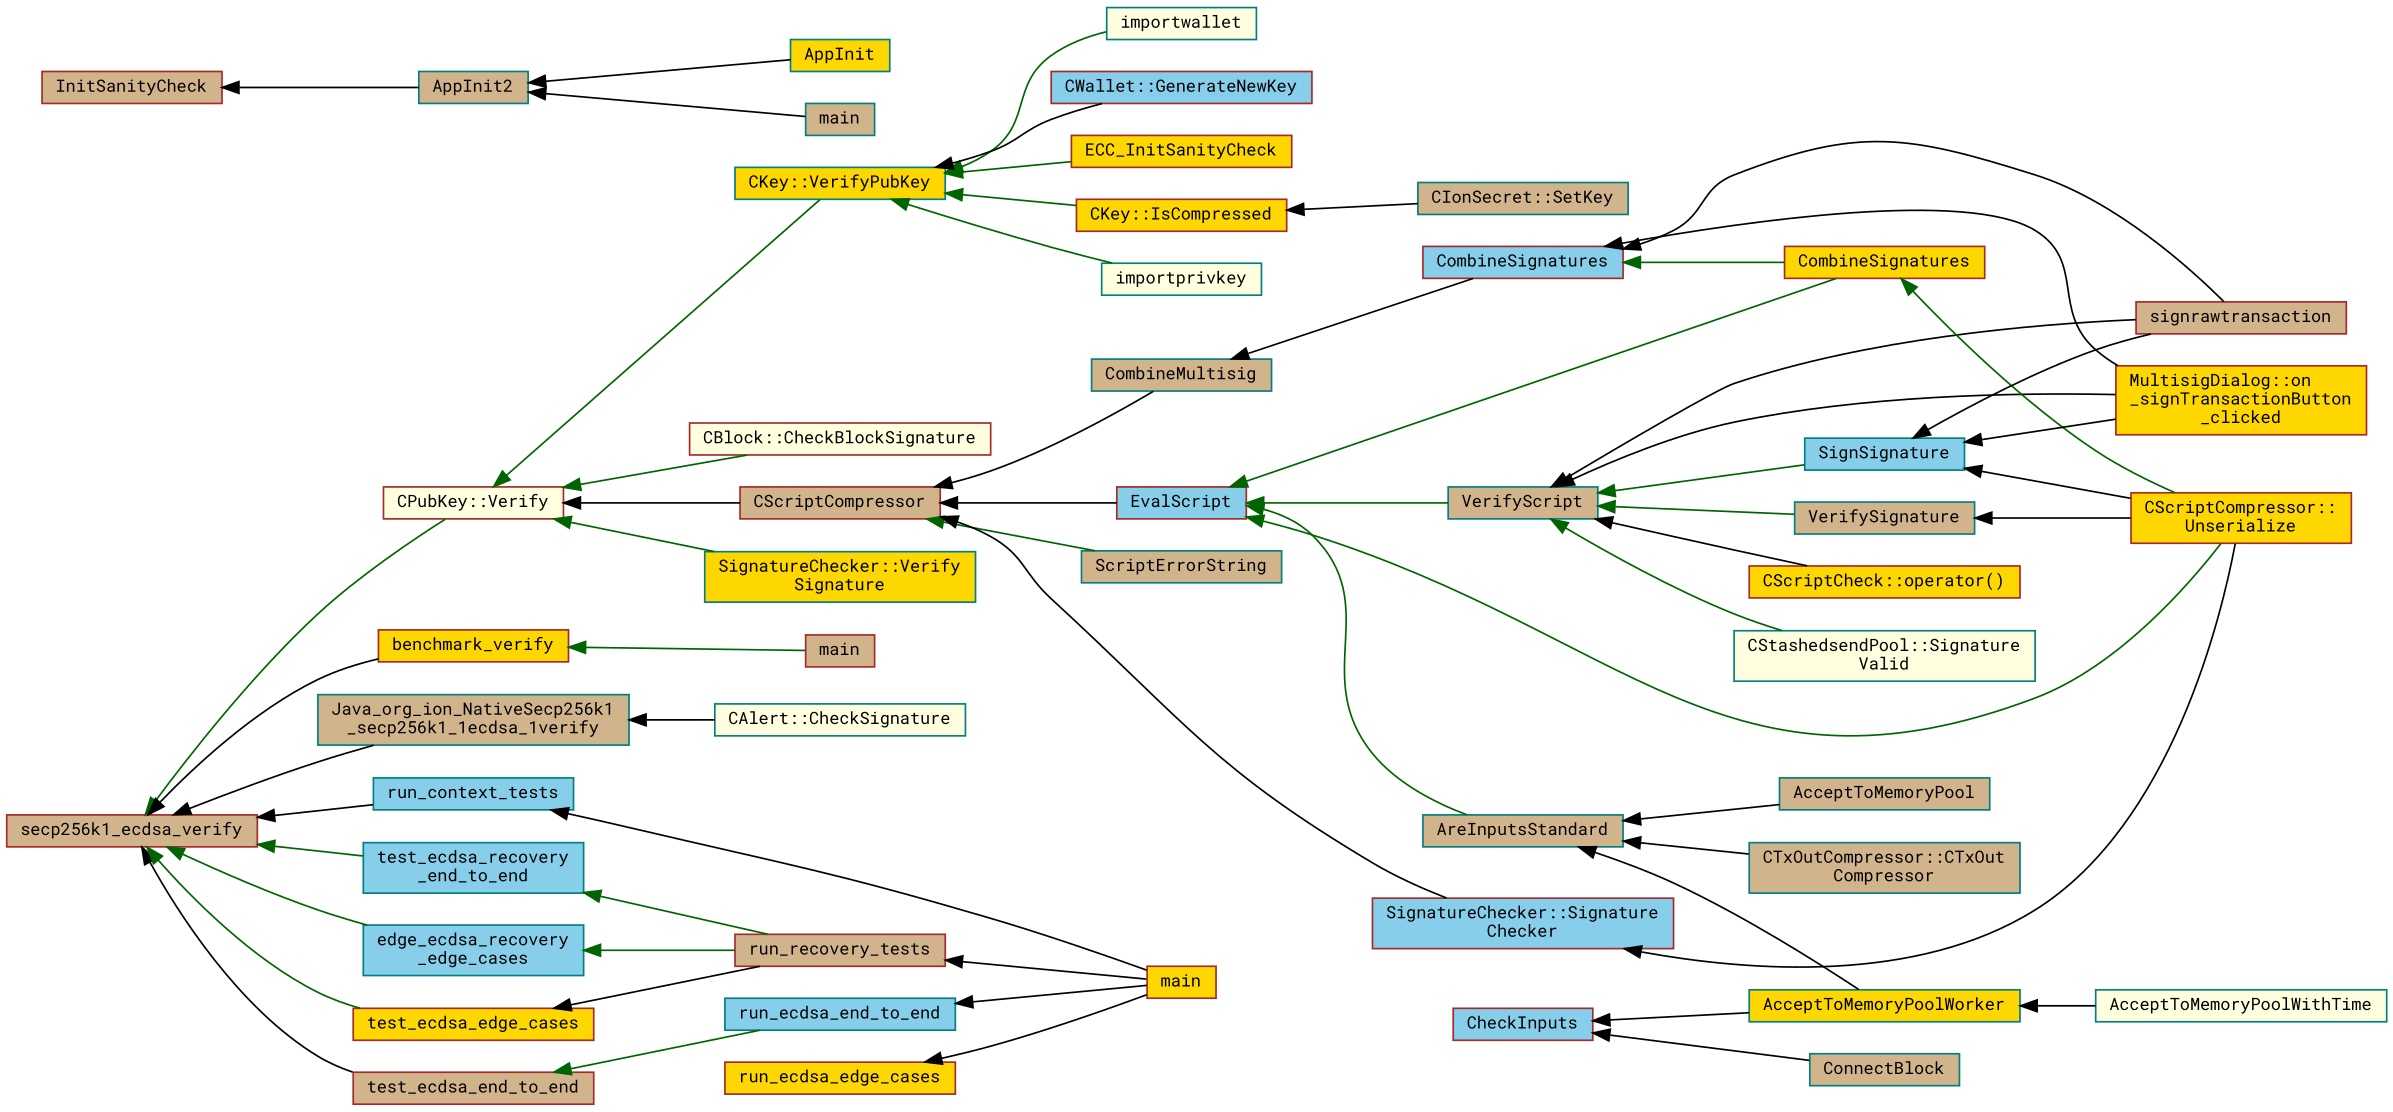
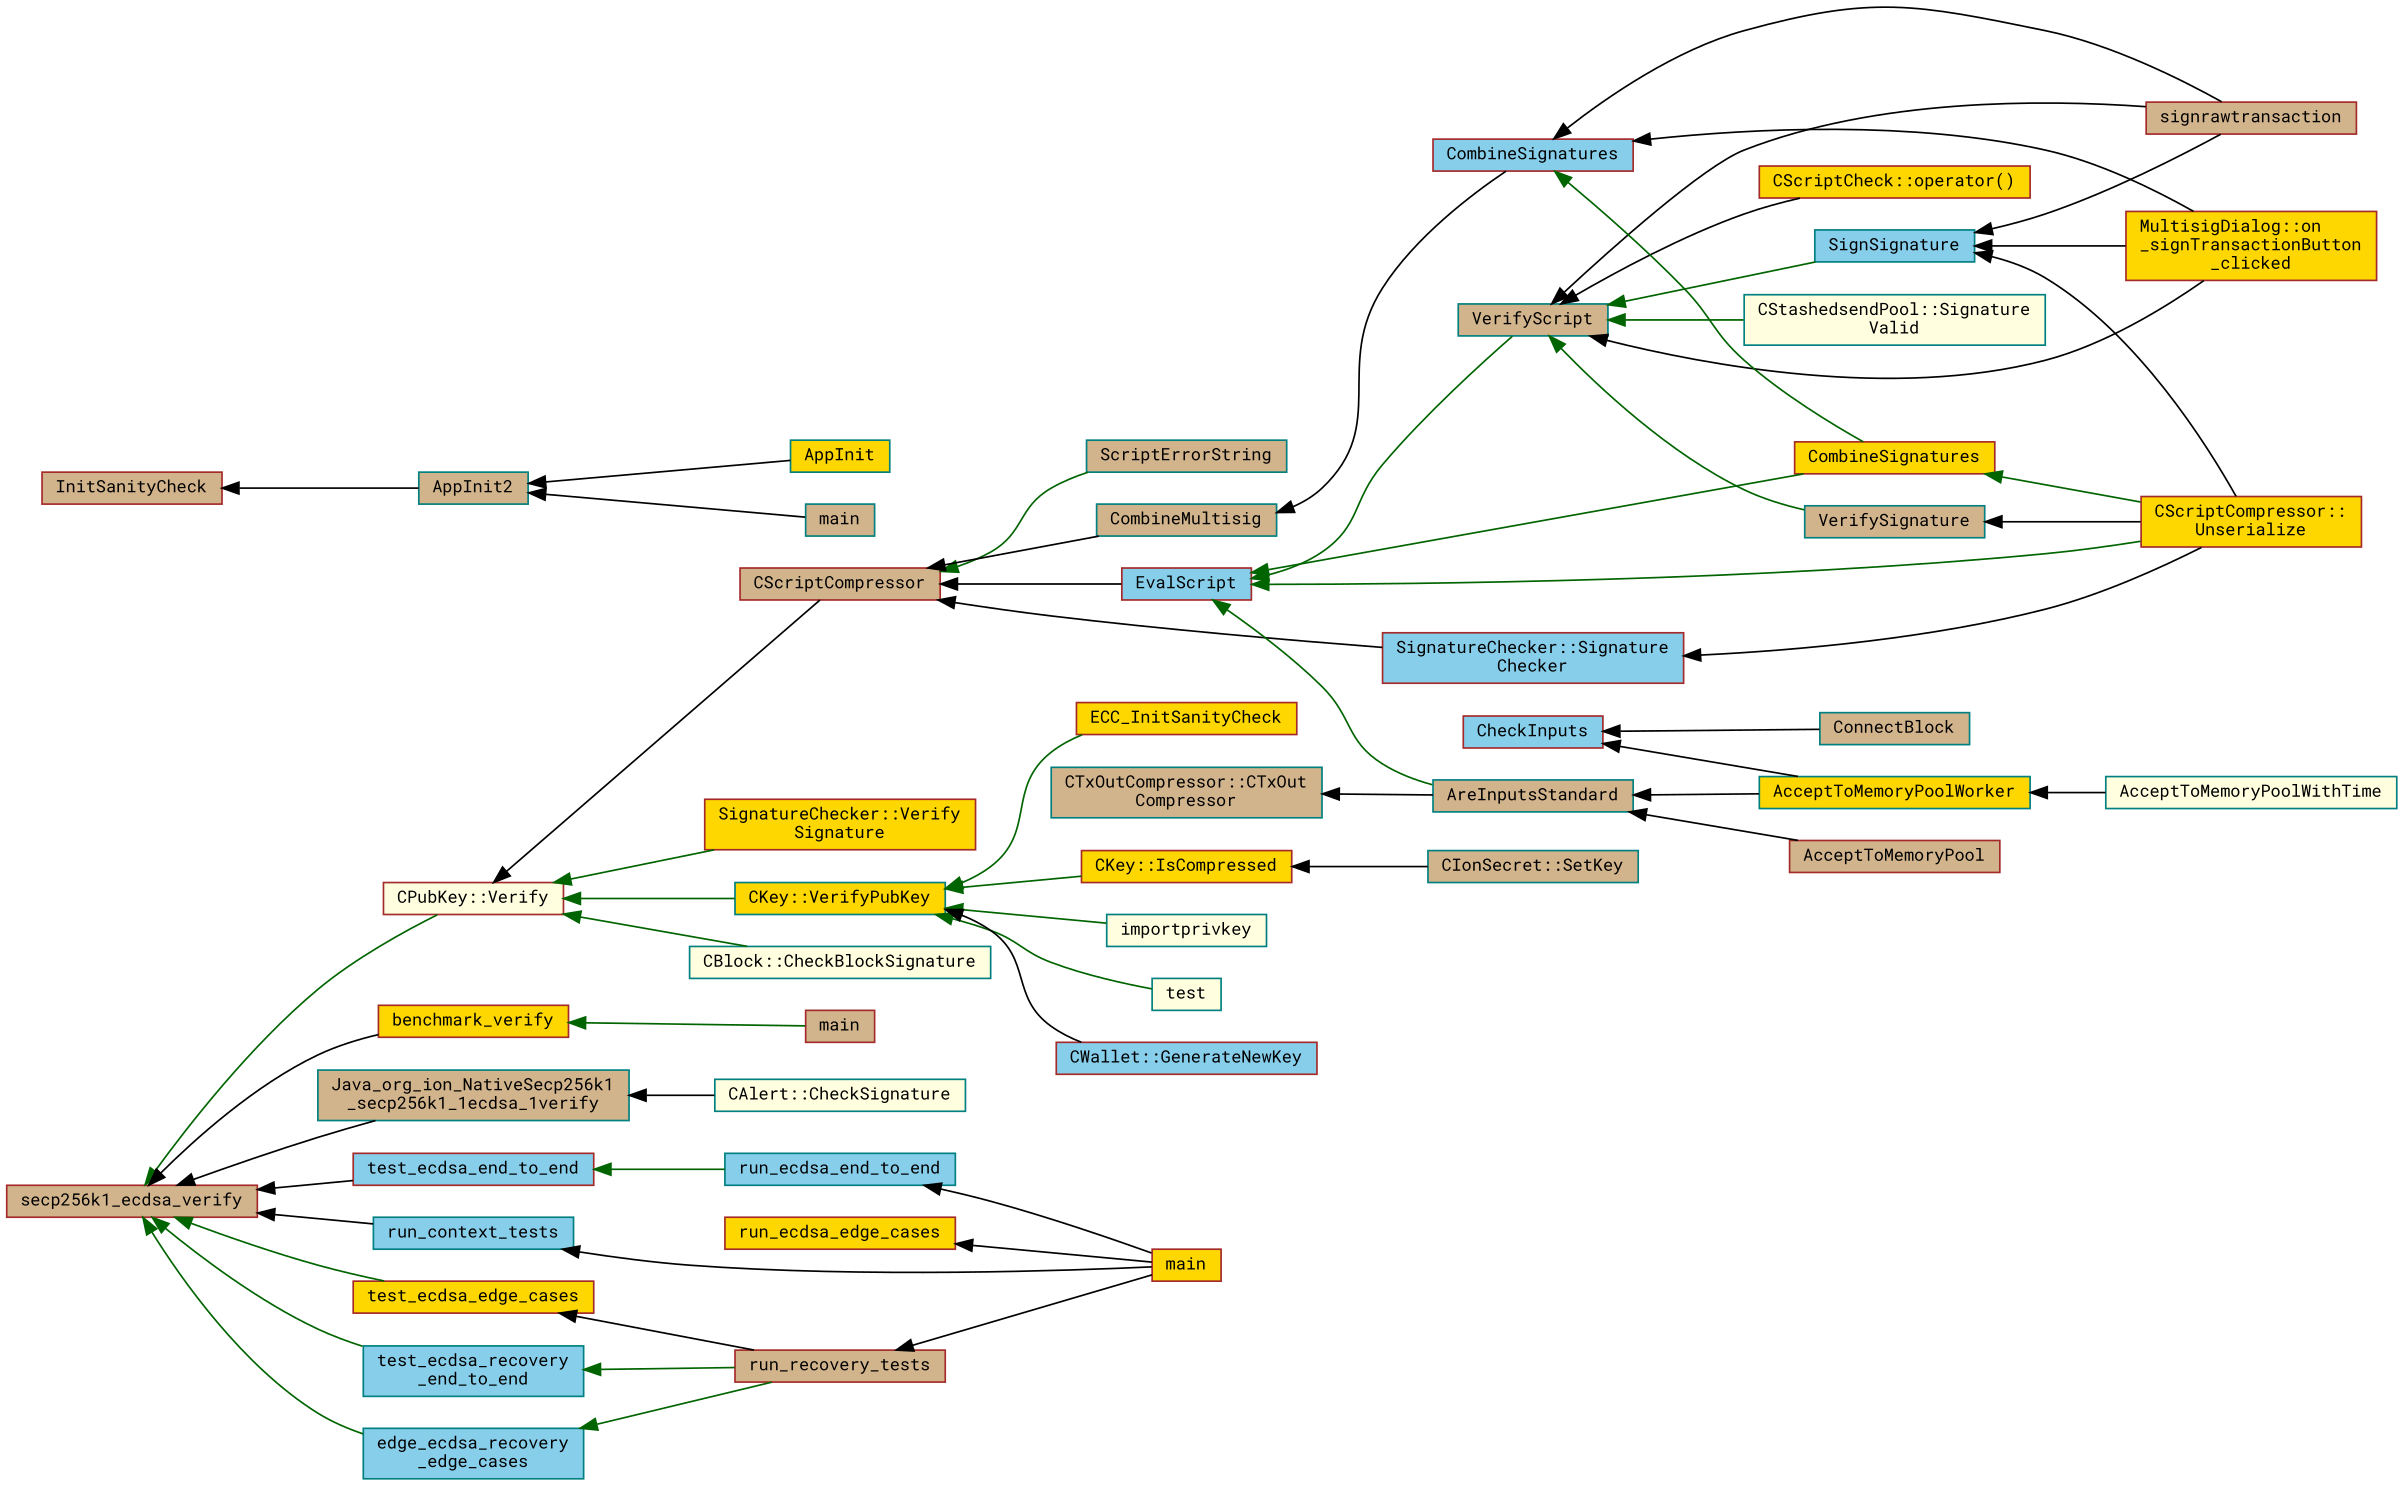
node "importwallet": label "importwallet" -> "test"
node "CBlock::CheckBlockSignature": color brown -> teal
node "SignatureChecker::Verify Signature": color teal -> brown
node "AcceptToMemoryPool": color teal -> brown
edge "CTxOutCompressor::CTxOut Compressor" -> "AreInputsStandard": reversed
node "test_ecdsa_end_to_end": fillcolor tan -> skyblue
